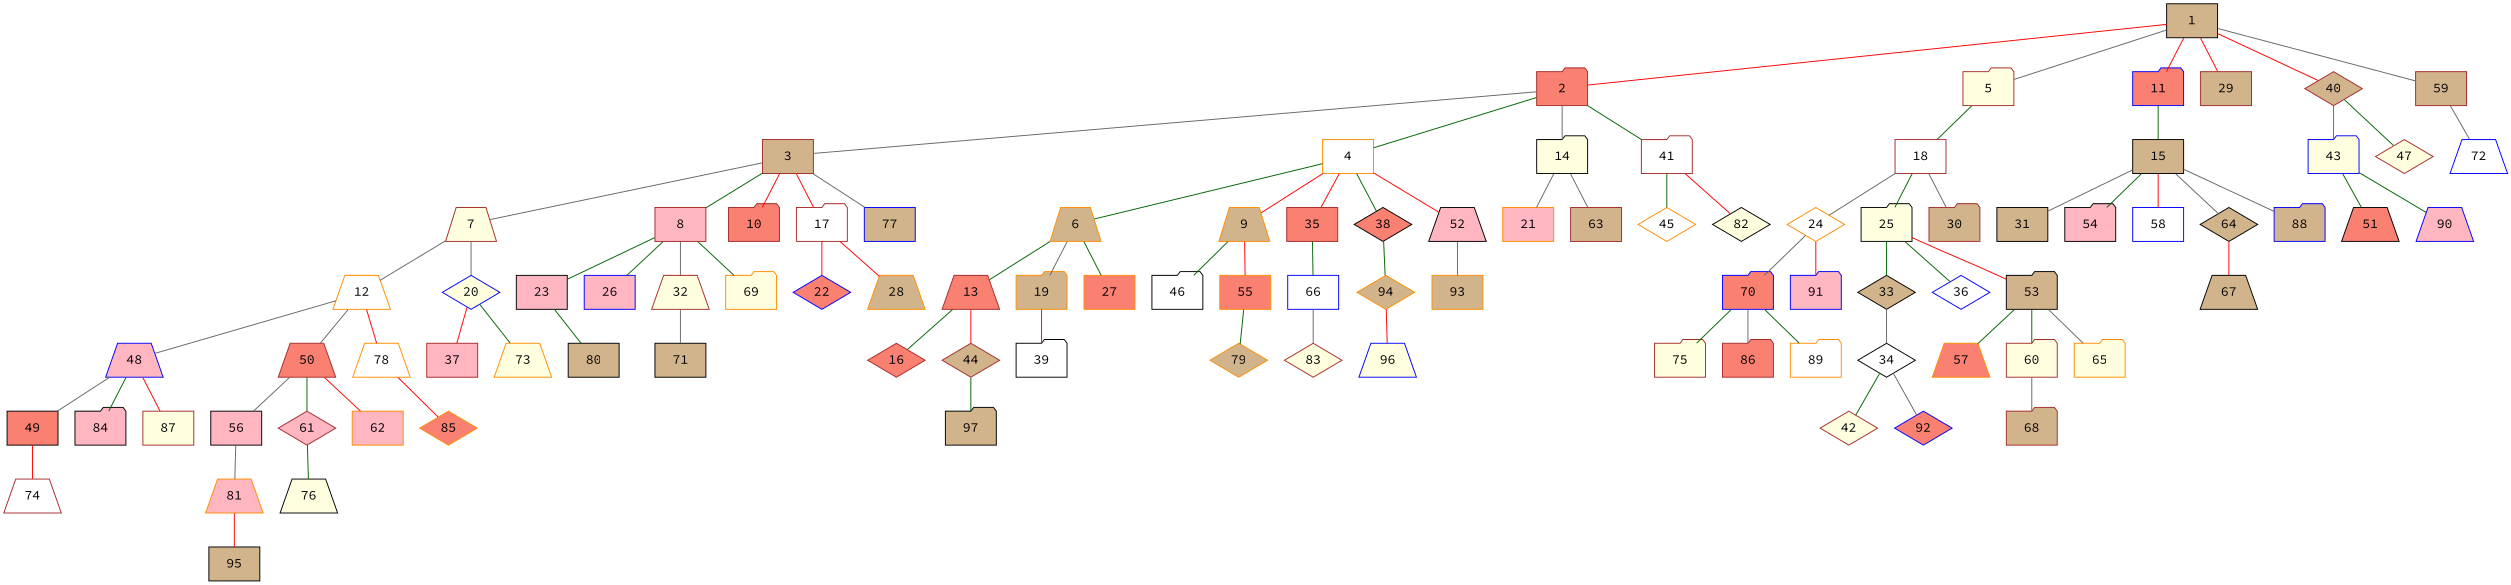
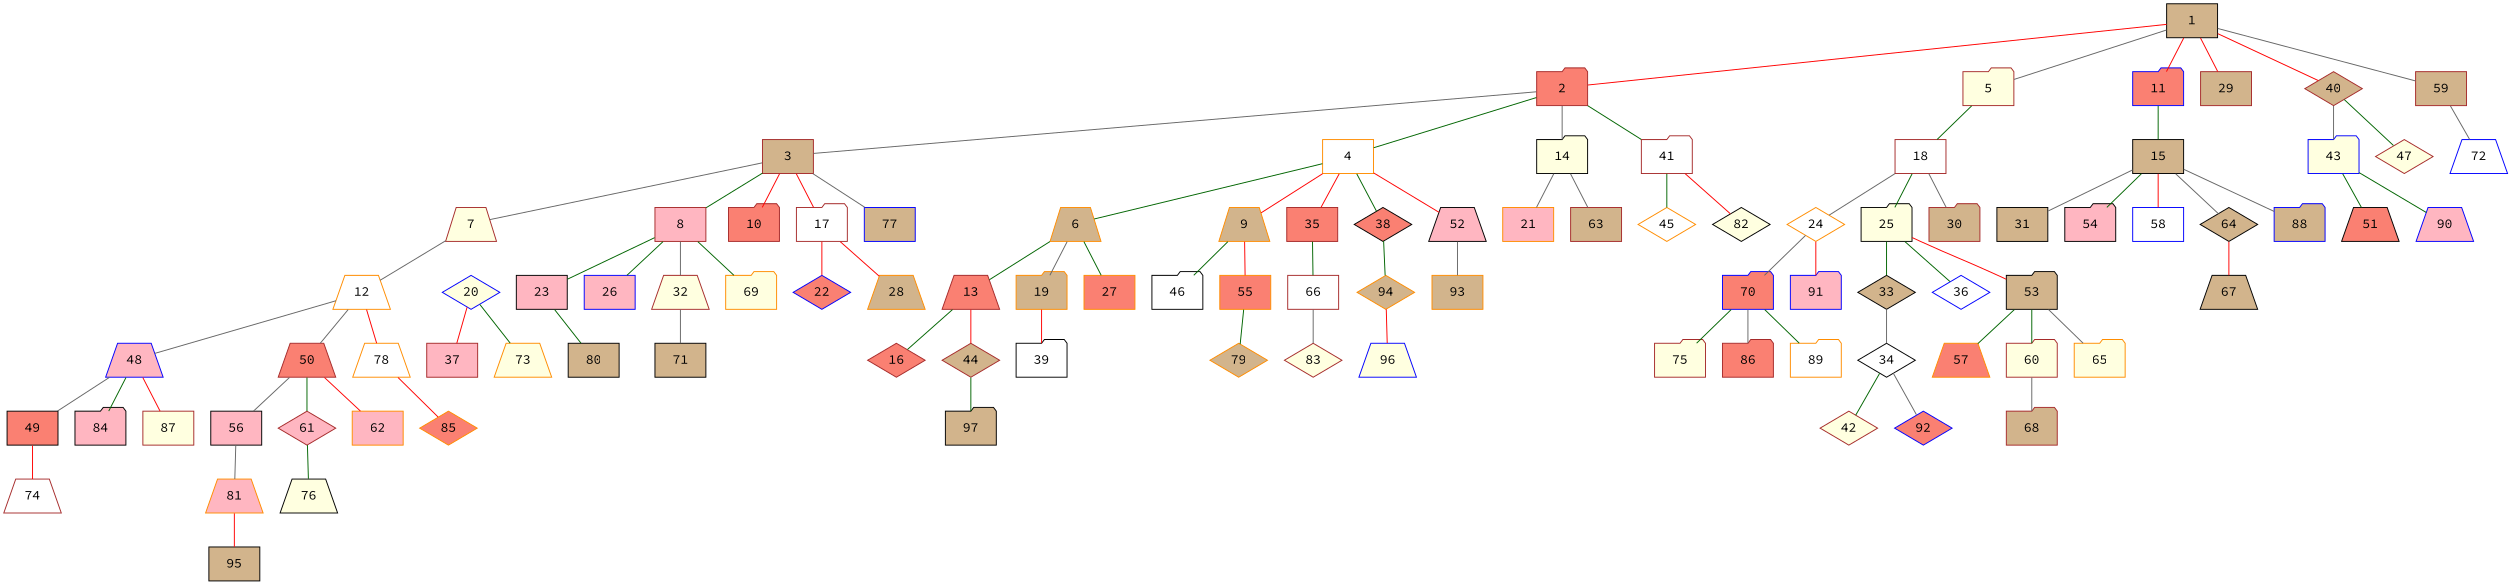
edge "7" -- "20": removed
node "66": color blue -> brown
